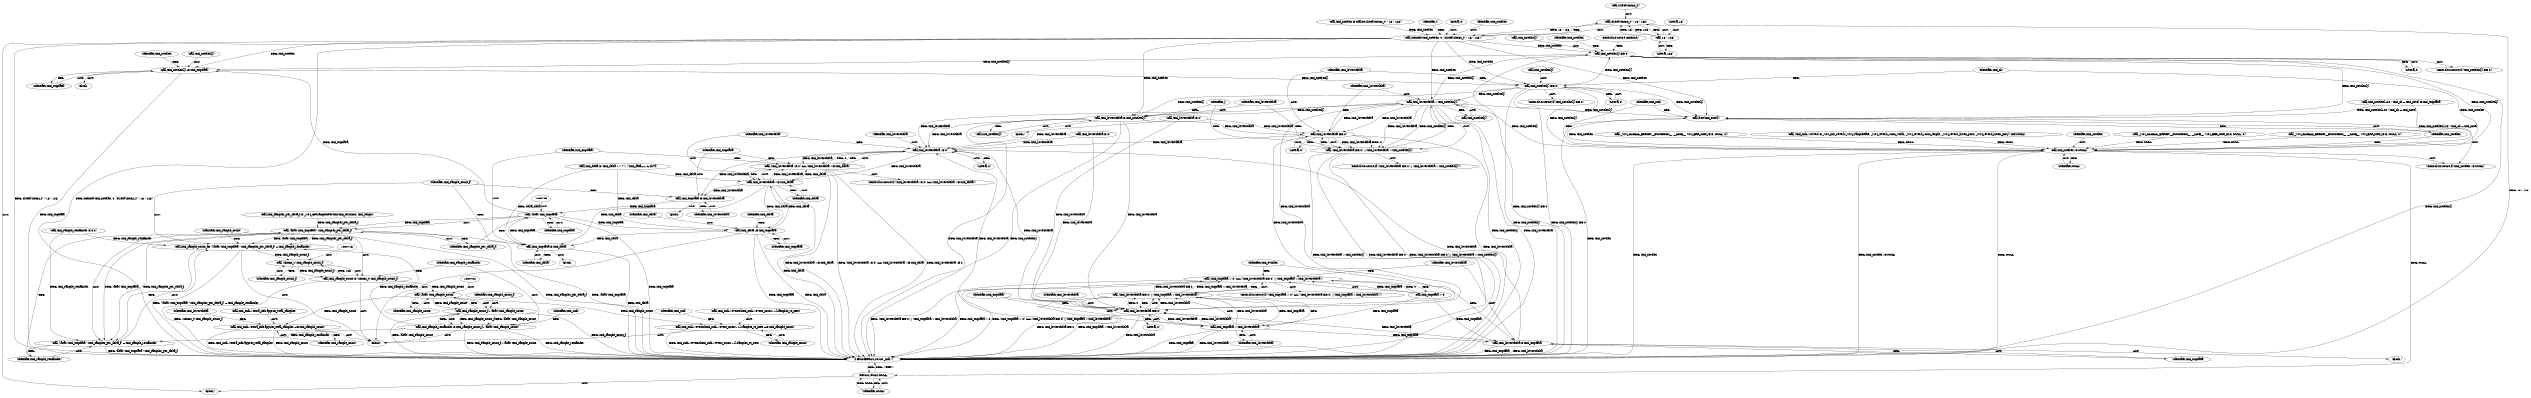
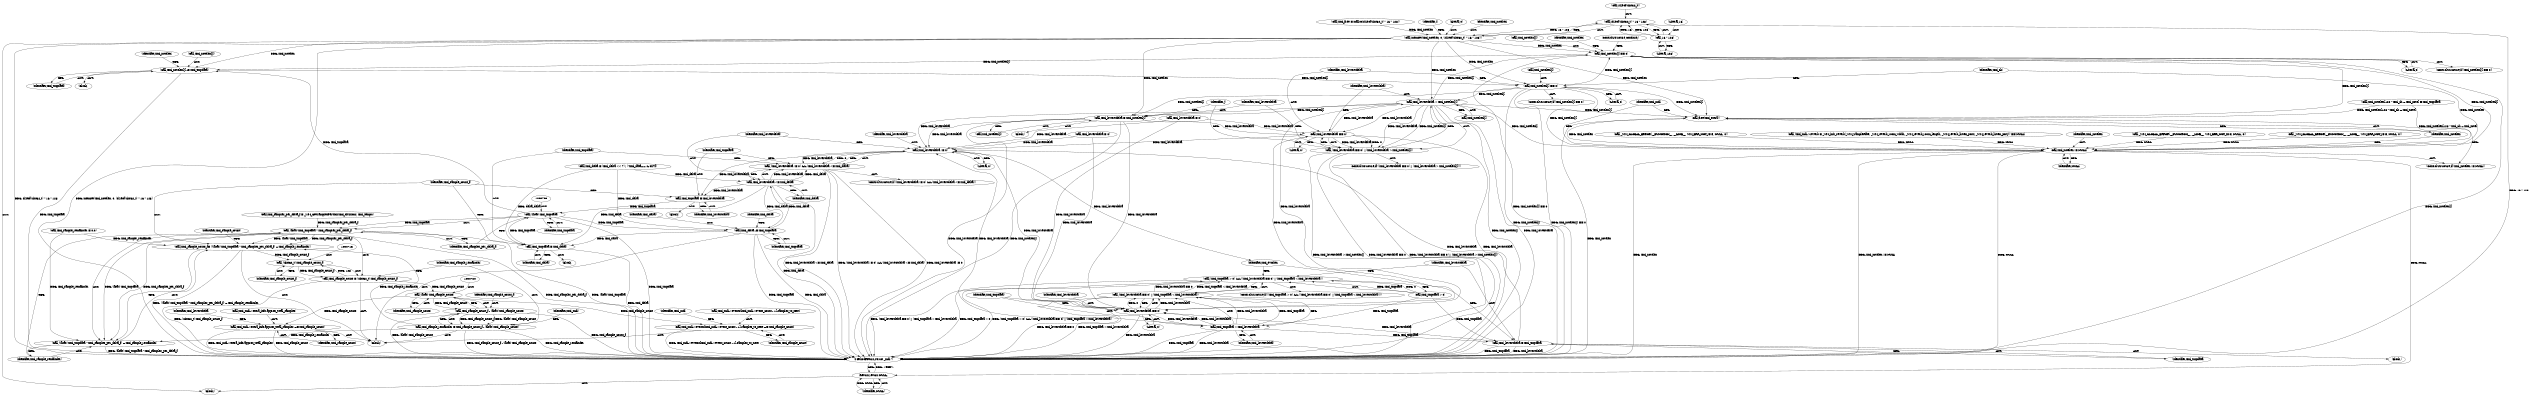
node "(Call,xmi_notelen = malloc(sizeof(uint32_t) * 16 * 128))": label "(Call,xmi_notelen = malloc(sizeof(uint32_t) * 16 * 128))" -> "(Call,xmi_free = malloc(sizeof(uint32_t) * 16 * 128))"
edge "(Call,free(xmi_extra))" -> "(ControlStructure,if (xmi_notelen != NULL))": label "AST: " -> "CFG: "
edge "(Call,xmi_lowestdelta != 0)" -> "(Call,xmi_lowestdelta <= xmi_delta)": now "(Call,xmi_lowestdelta != 0)" -> "(Identifier,xmi_evntlen)"
